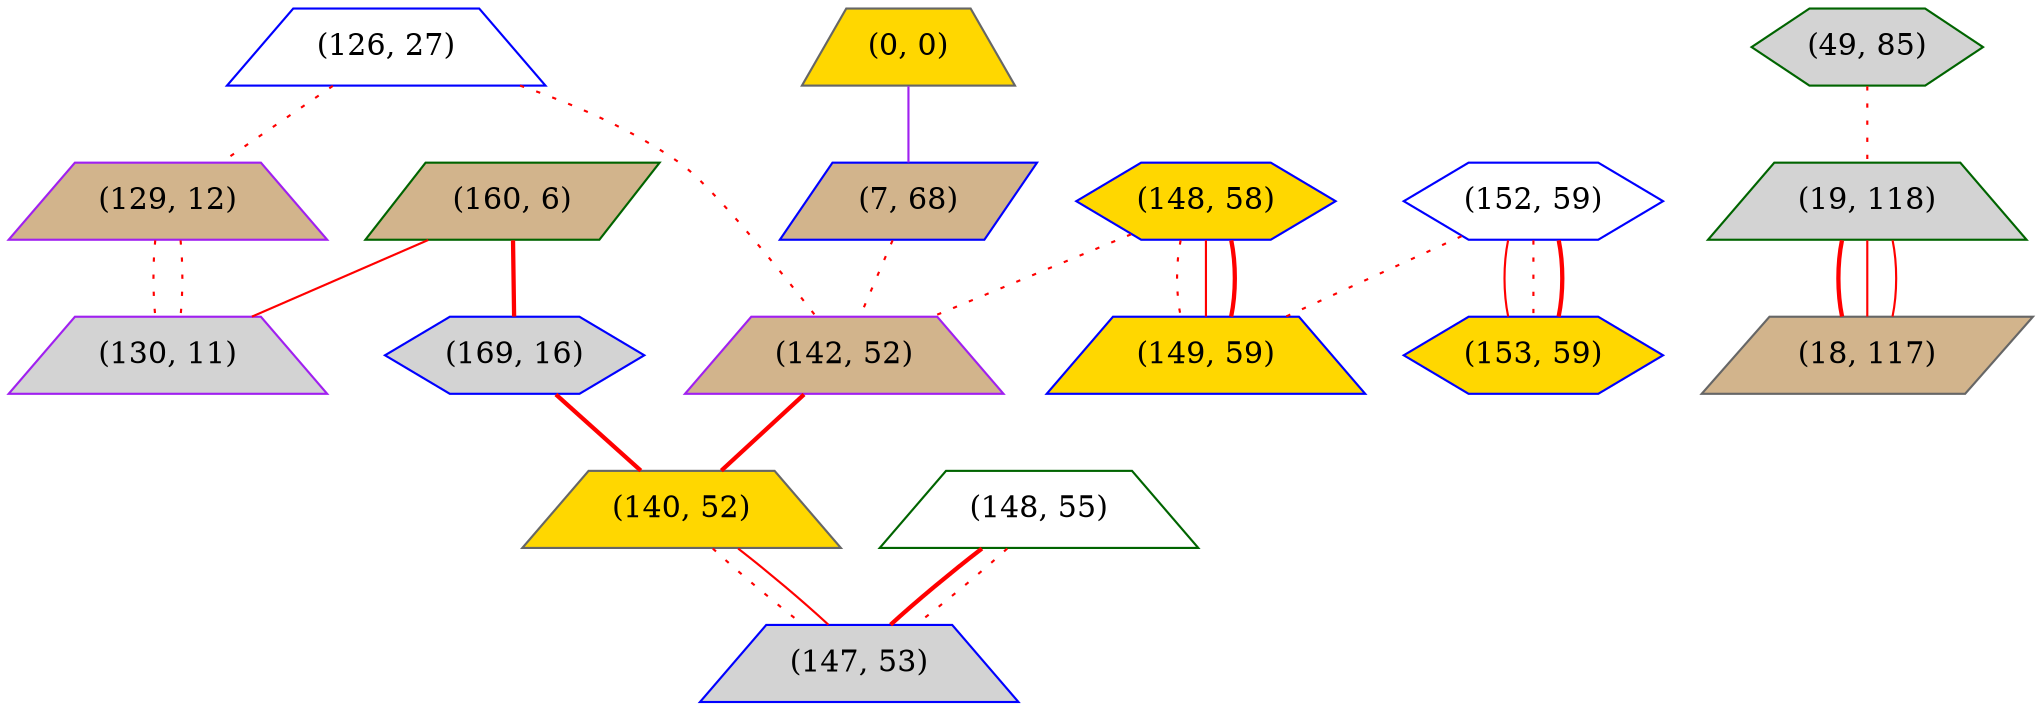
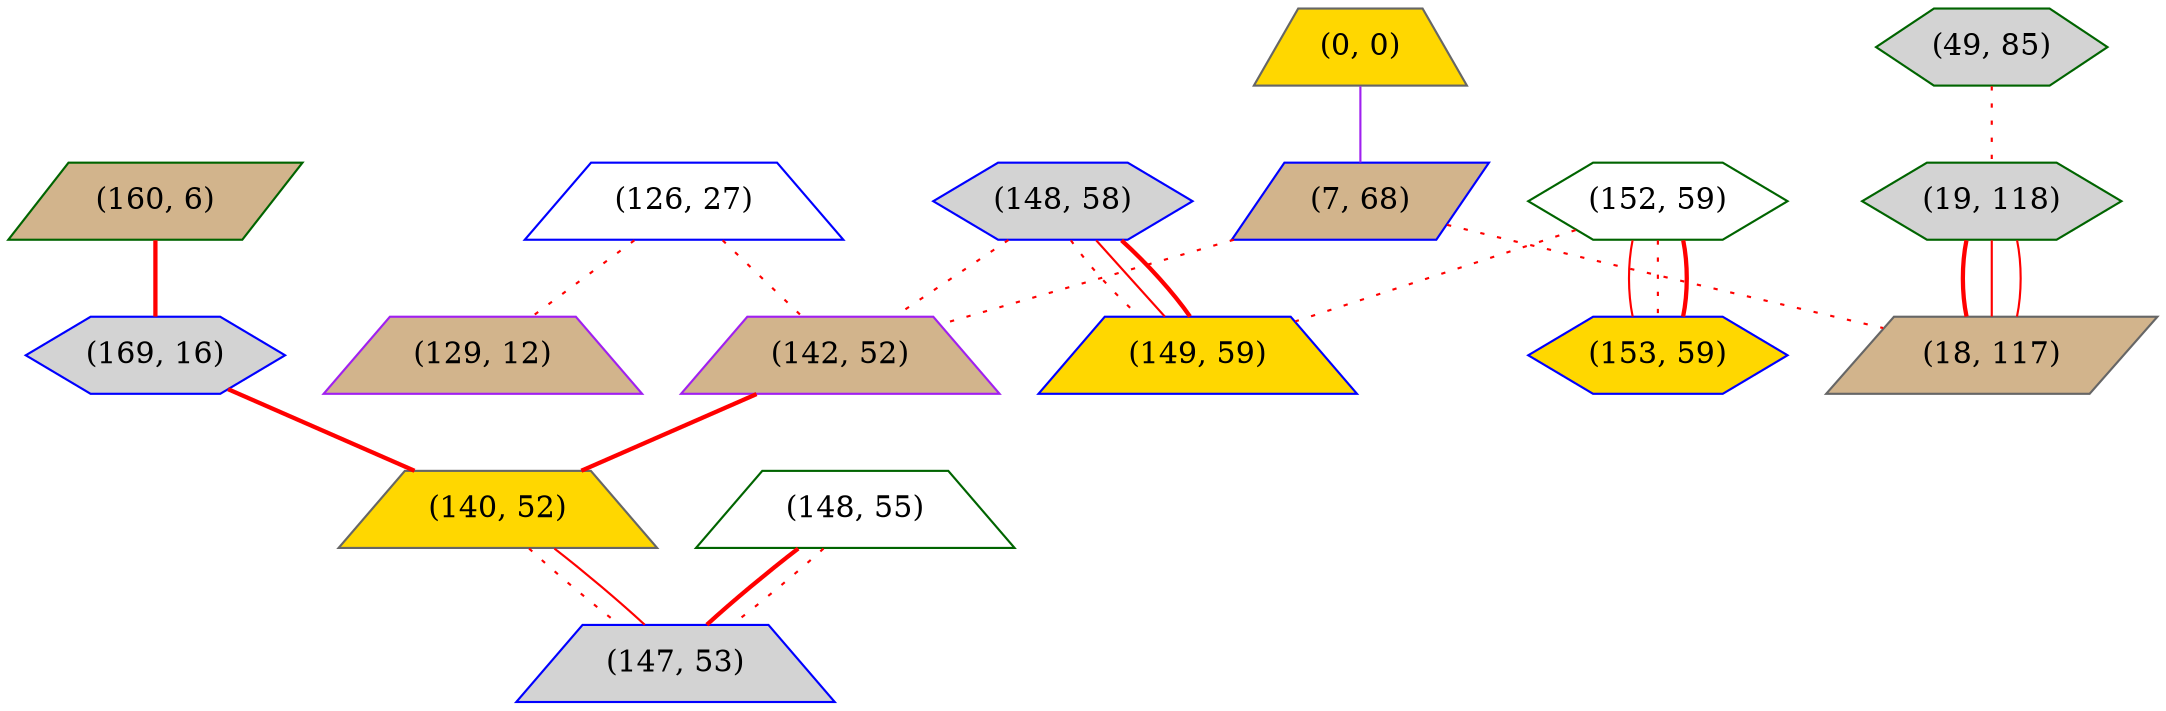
node "(148, 58)": fillcolor gold -> lightgrey
node "(152, 59)": color blue -> darkgreen
node "(19, 118)": shape trapezium -> hexagon
edge "(7, 68)" -- "(18, 117)": added
node "(130, 11)": removed
